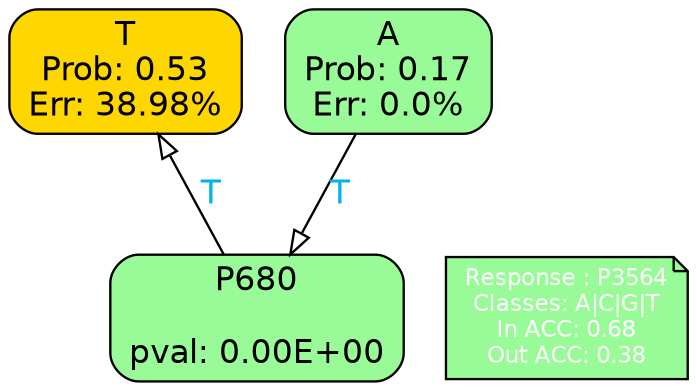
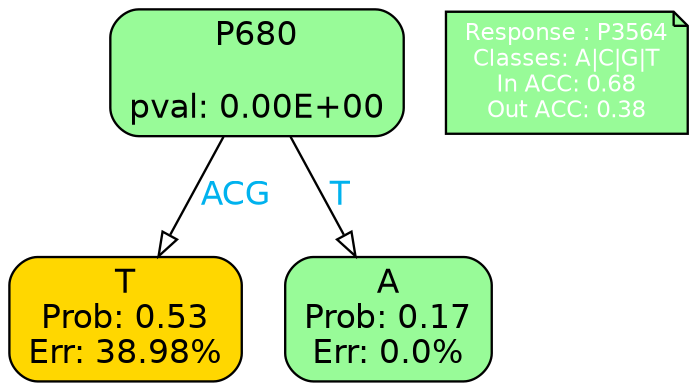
edge "A Prob: 0.17 Err: 0.0%" -> "P680 pval: 0.00E+00": reversed
edge "P680 pval: 0.00E+00" -> "T Prob: 0.53 Err: 38.98%": label "T" -> "ACG"
